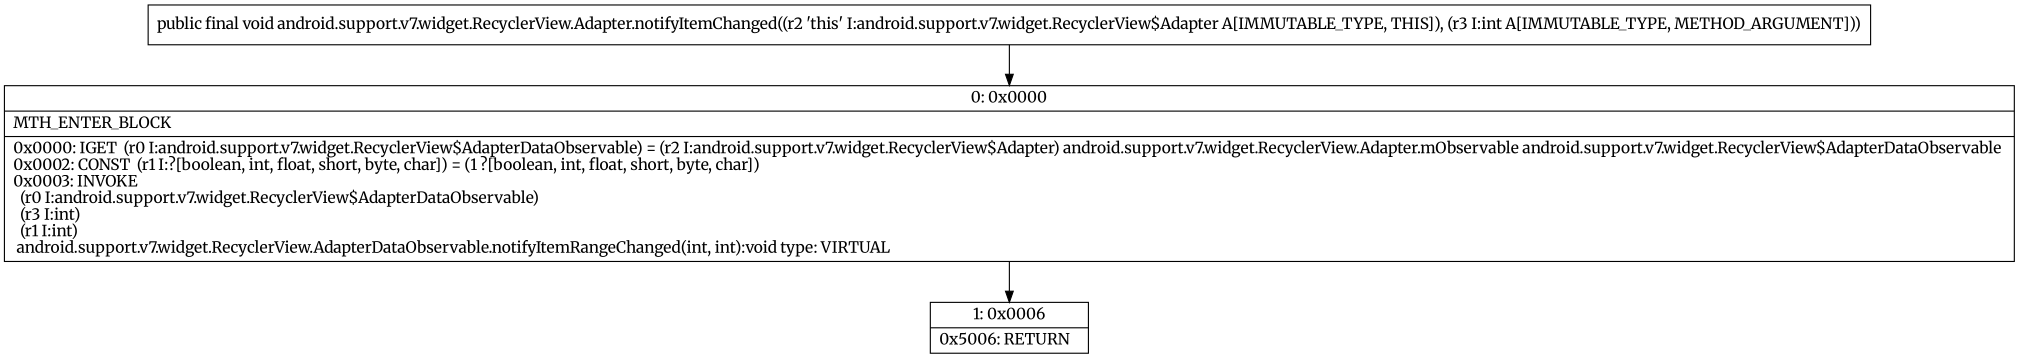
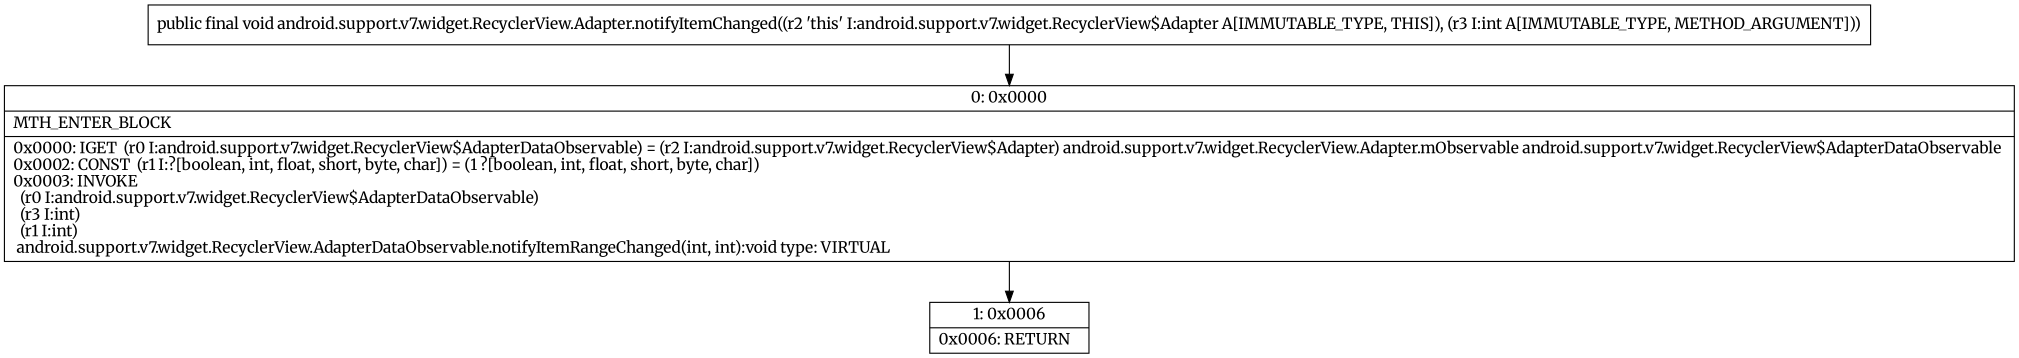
node "1: 0x0006": text "0x5006: RETURN" -> "0x0006: RETURN"
